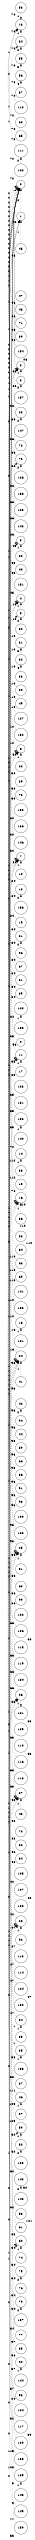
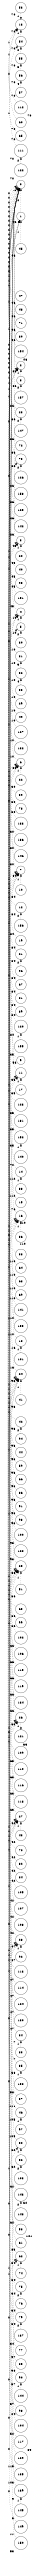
node "95 45": added
